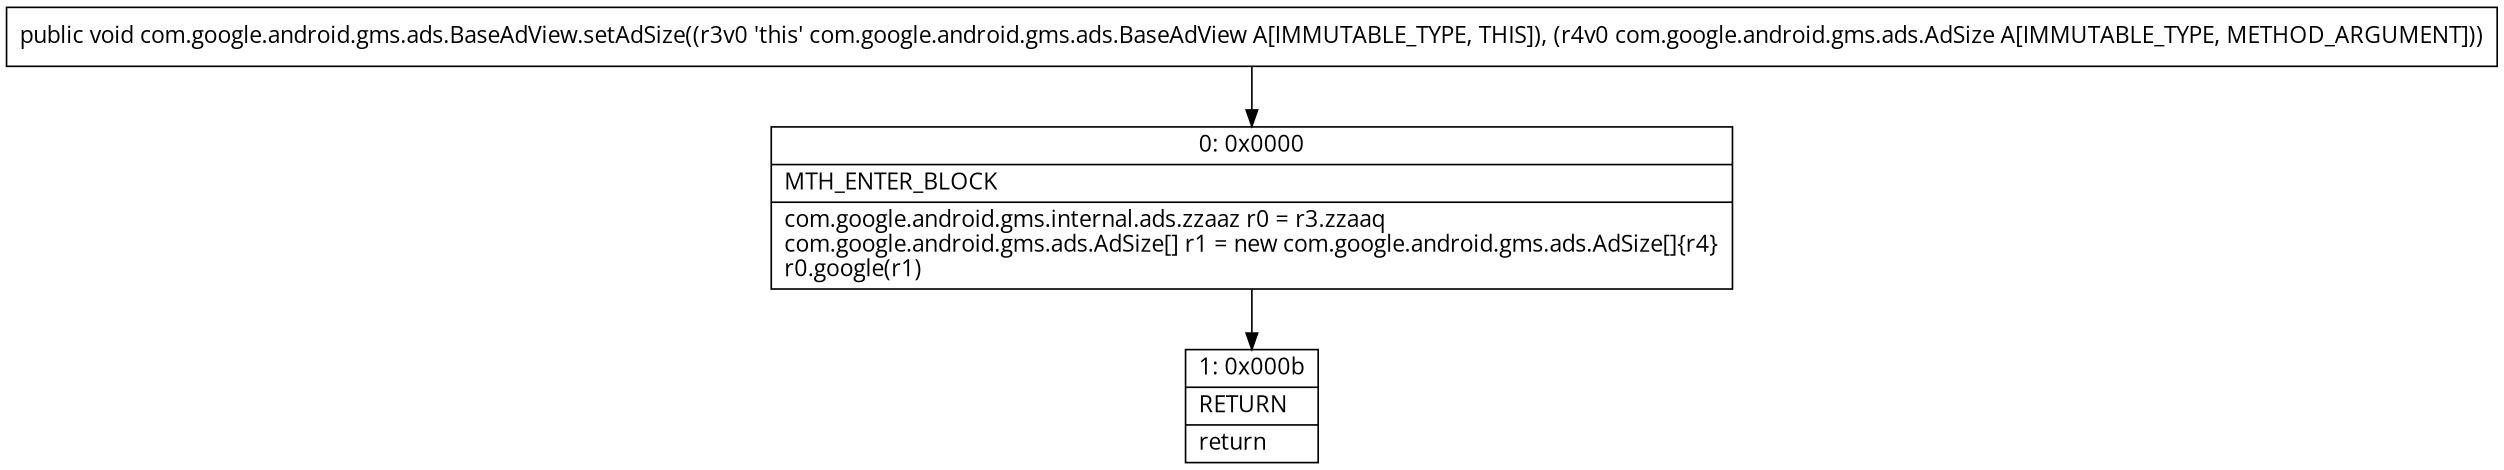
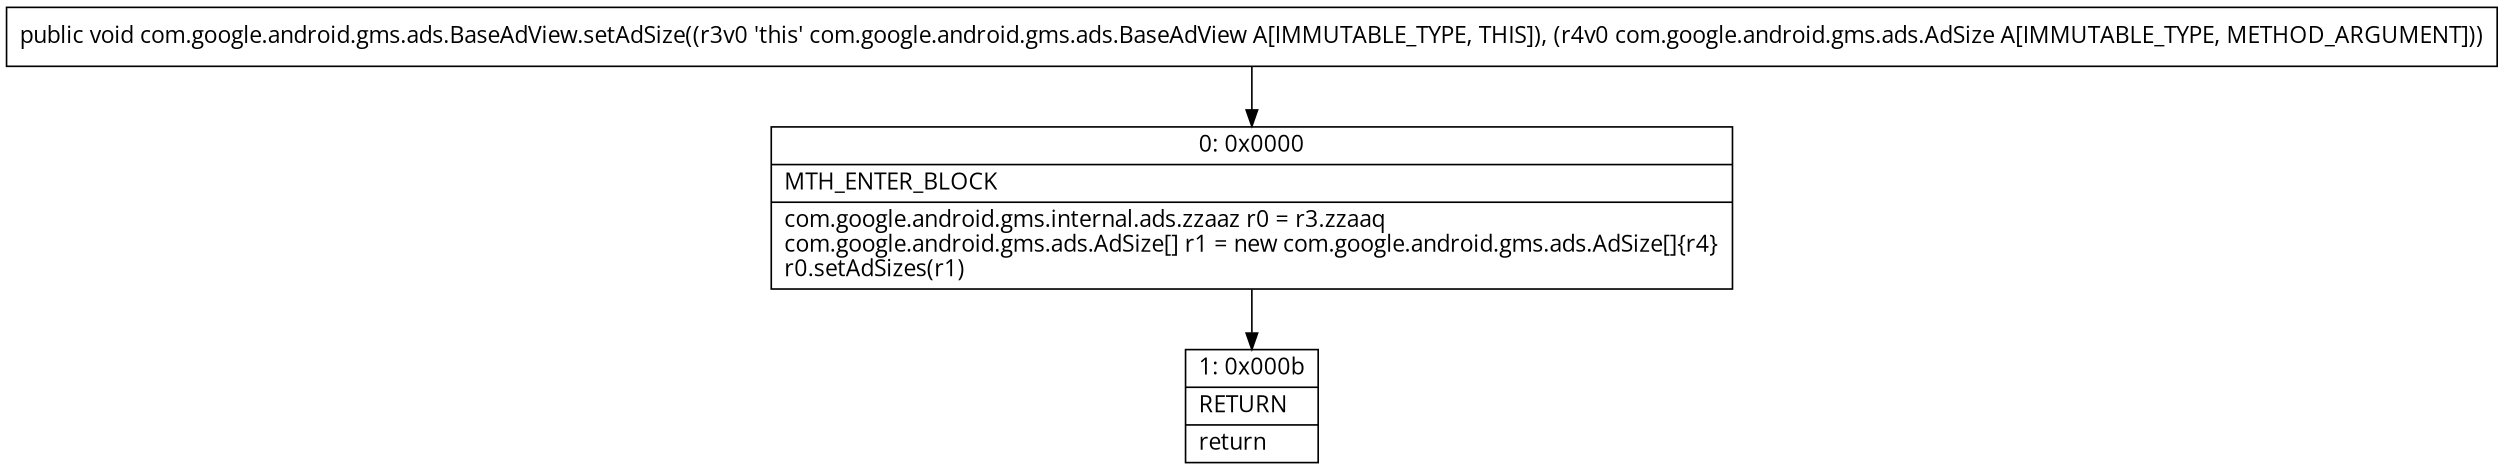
node "0: 0x0000": text "r0.google(r1)" -> "r0.setAdSizes(r1)"
